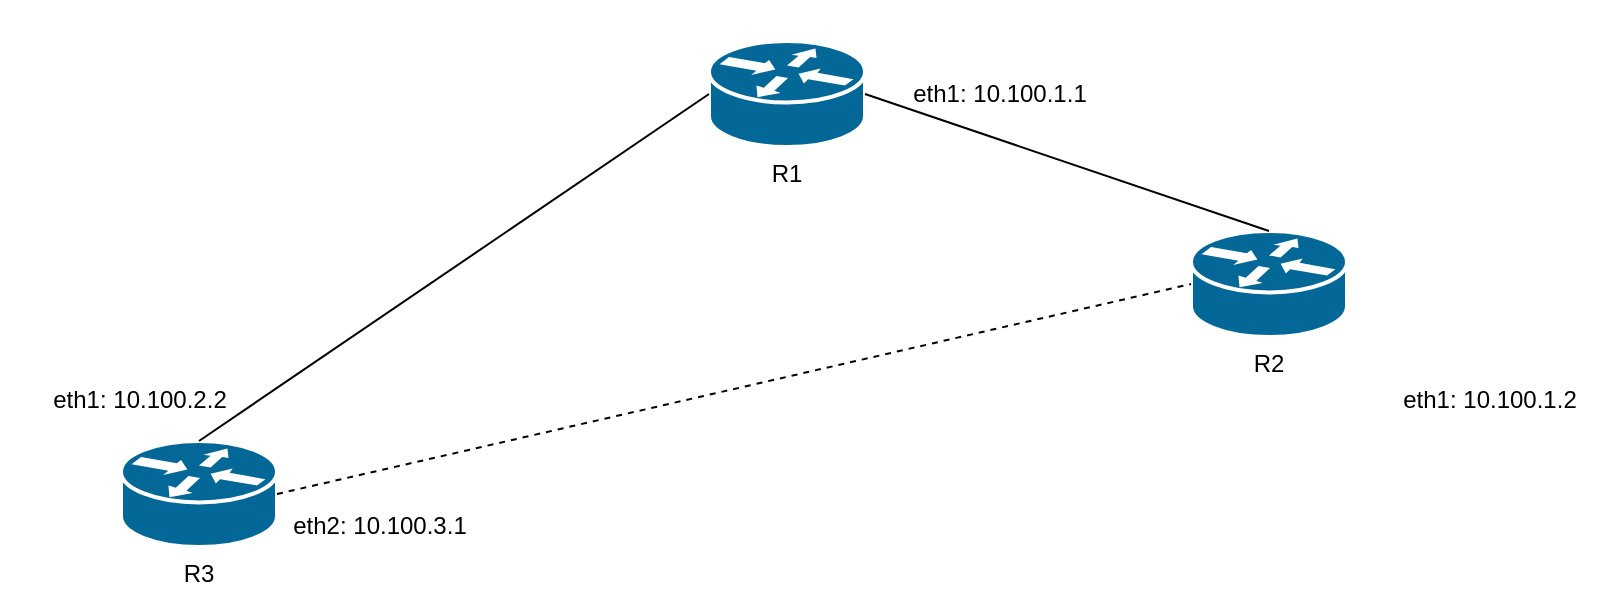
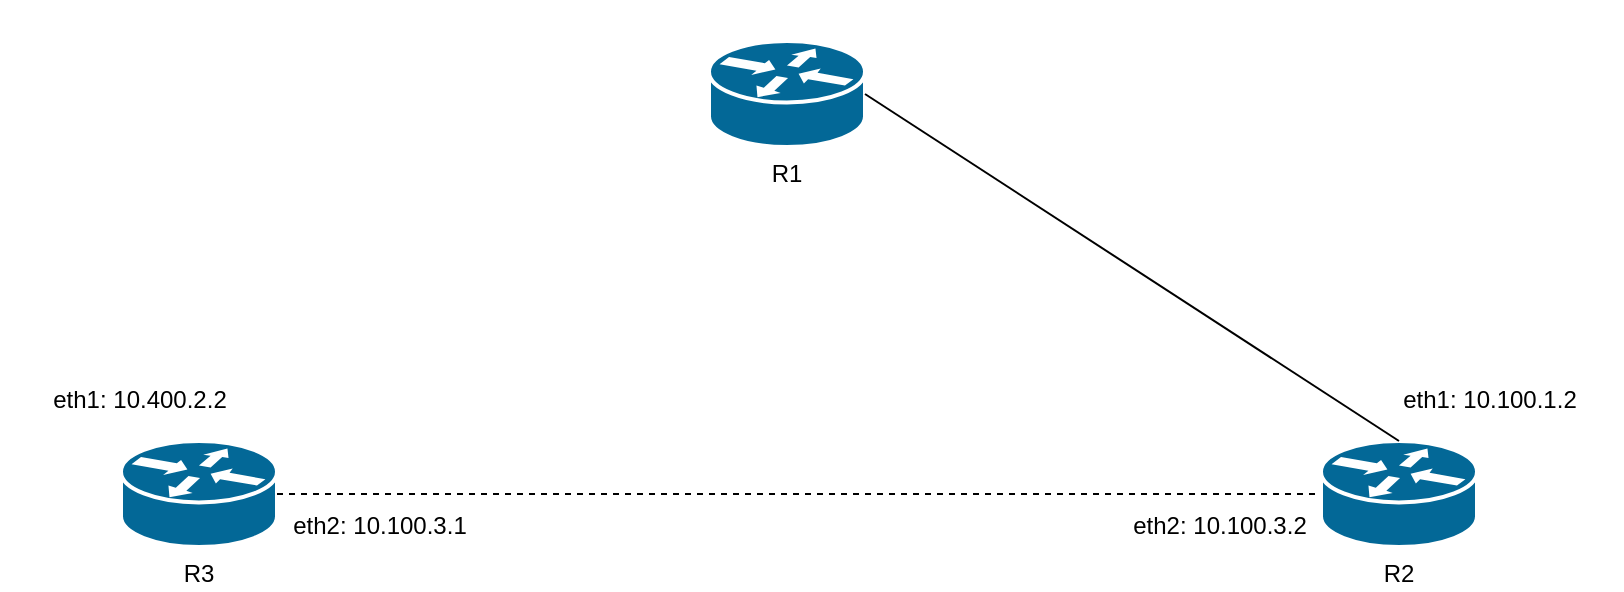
node "eth1: 10.100.1.1": removed
edge "R1" -- "R3": removed
node "R2": moved (1269, 284) -> (1399, 494)
node "eth1: 10.100.2.2": label "eth1: 10.100.2.2" -> "eth1: 10.400.2.2"
node "eth2: 10.100.3.2": added
